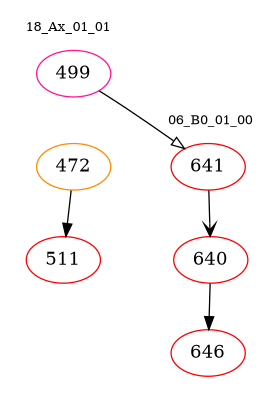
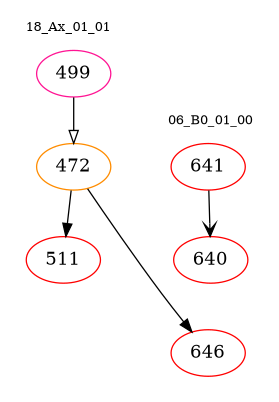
edge "499" -> "641": now "499" -> "472"
edge "640" -> "646": now "472" -> "646"
